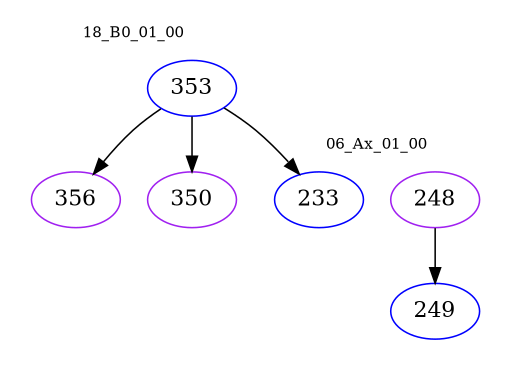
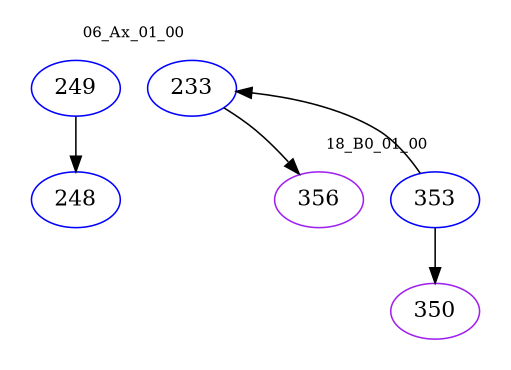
edge "353" -> "356": now "233" -> "356"
node "248": color purple -> blue
edge "248" -> "249": reversed
